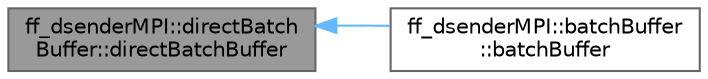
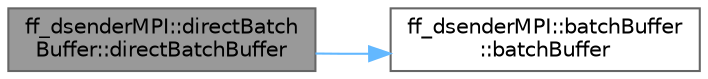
edge "ff_dsenderMPI::batchBuffer ::batchBuffer" -> "ff_dsenderMPI::directBatch Buffer::directBatchBuffer": reversed
